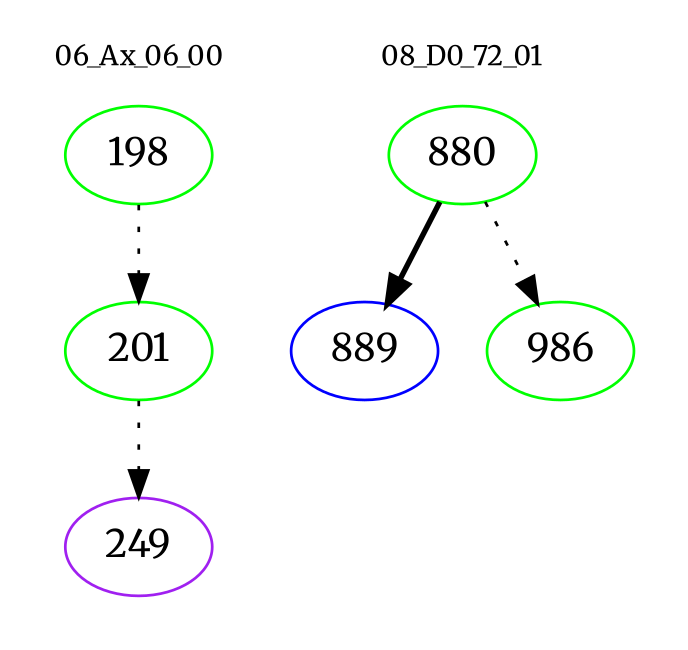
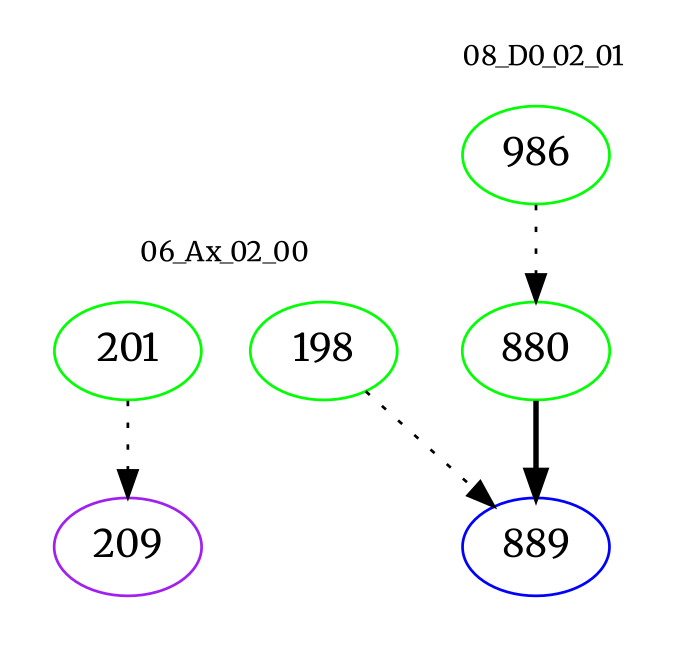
cluster "06_Ax_06_00": label "06_Ax_06_00" -> "06_Ax_02_00"
cluster "08_D0_72_01": label "08_D0_72_01" -> "08_D0_02_01"
edge "198" -> "201": now "198" -> "889"
edge "880" -> "986": reversed
node "249": label "249" -> "209"
